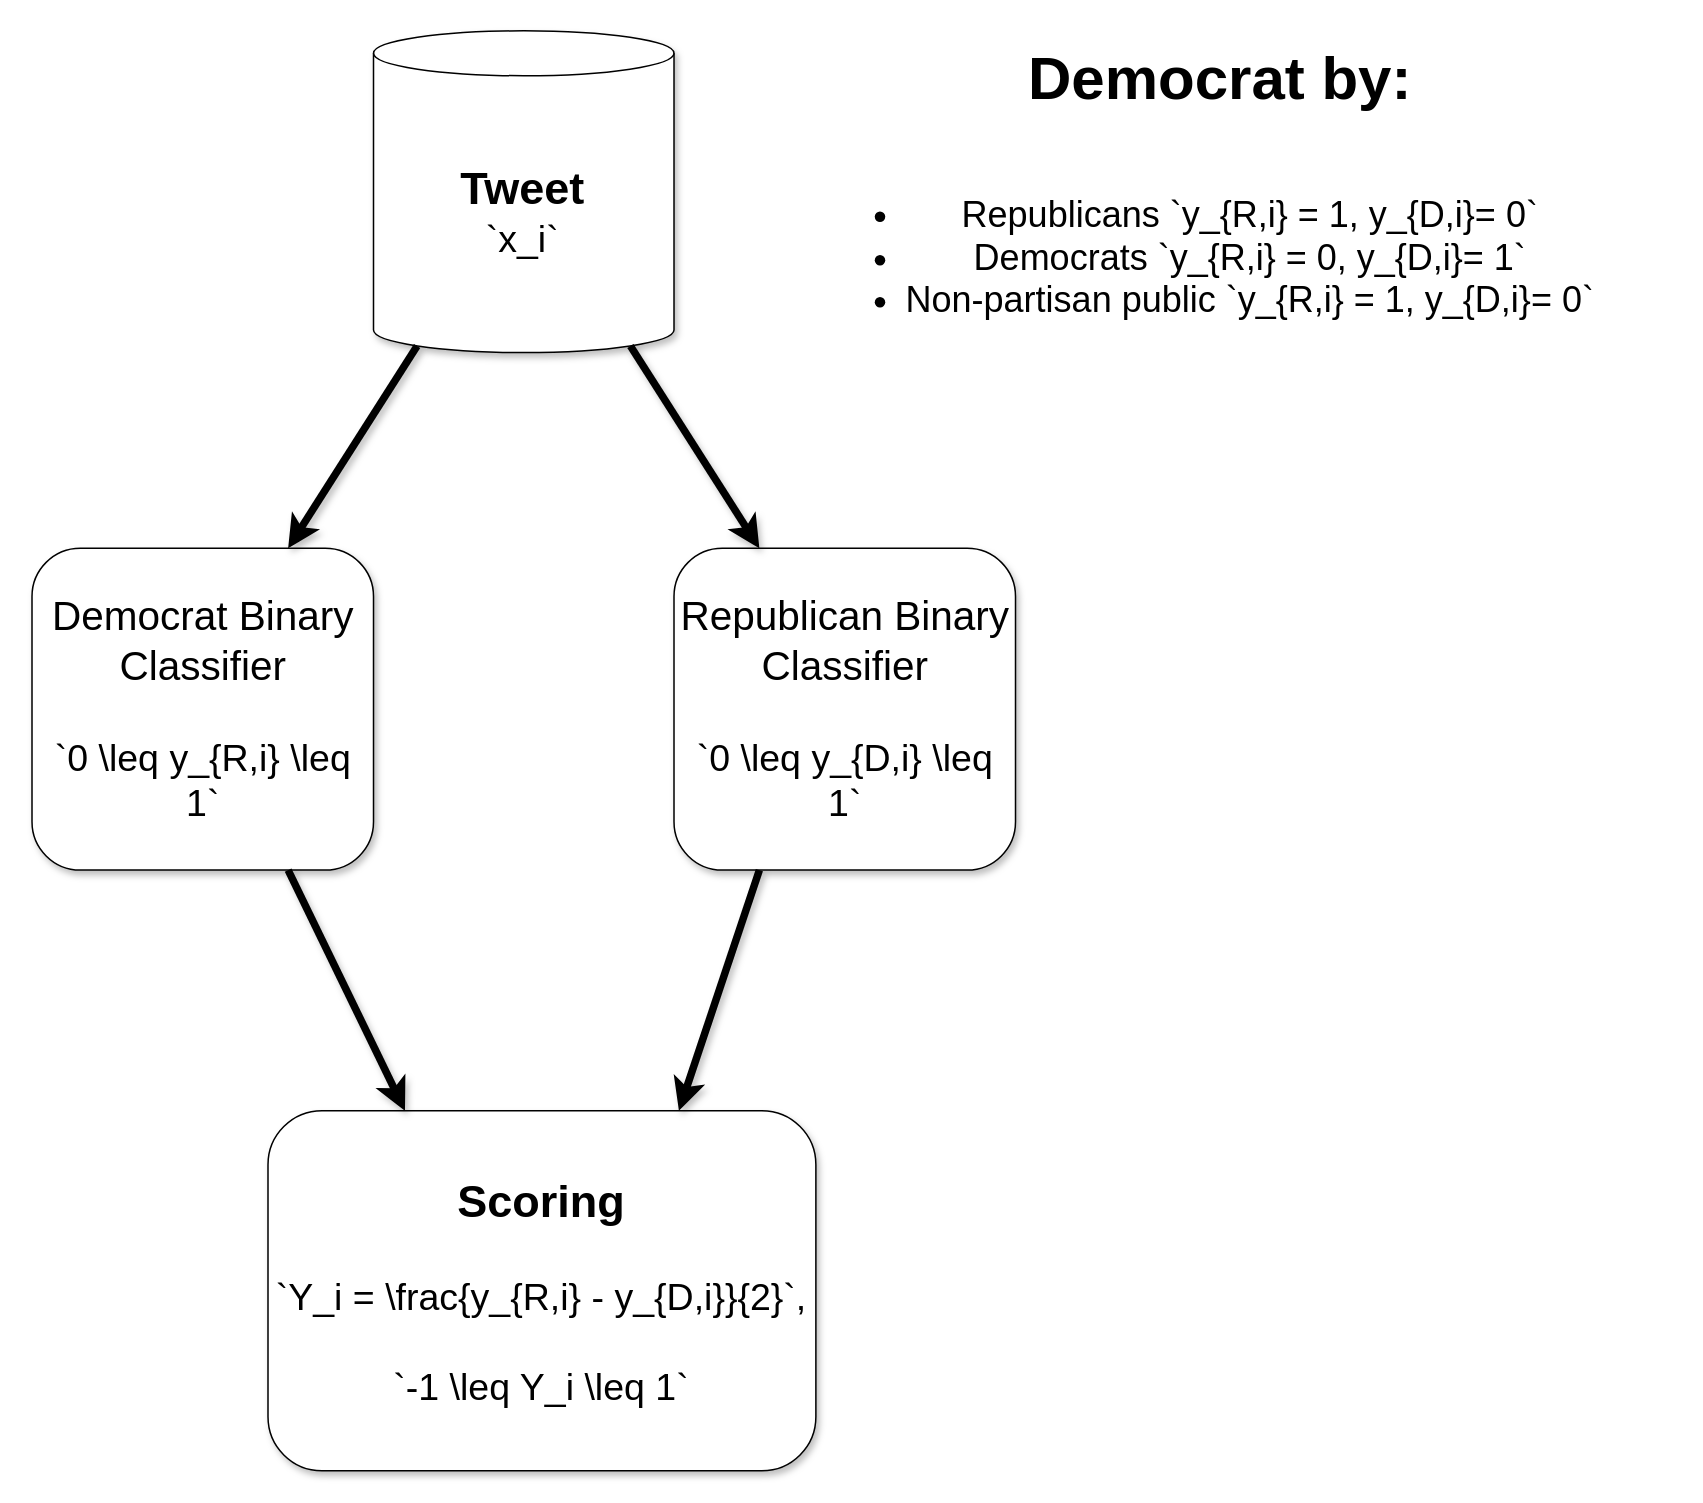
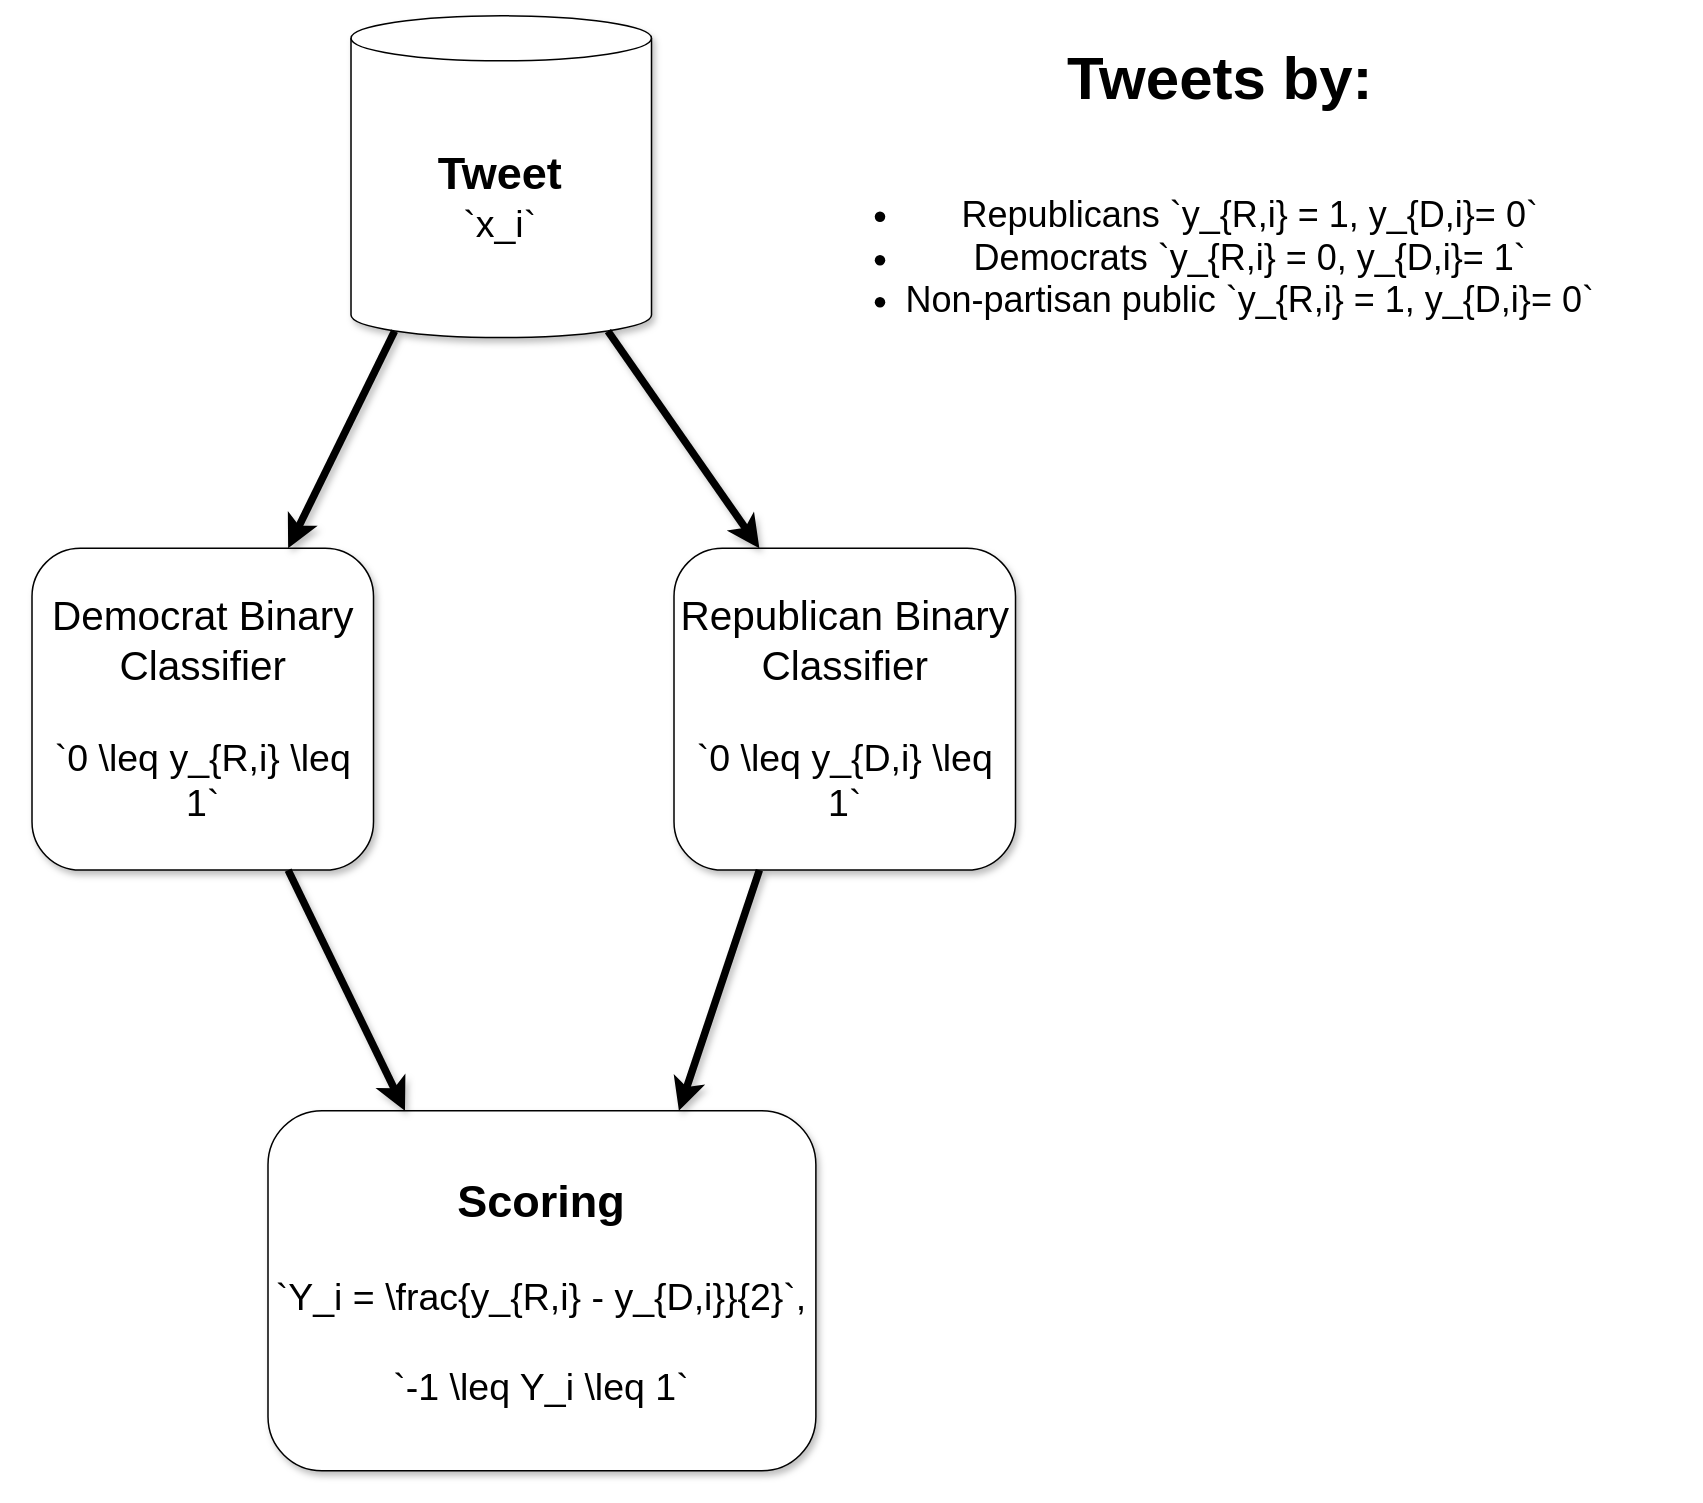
node "Tweet`x_i`": moved (524, 192) -> (501, 177)
node "Democrat by:Republicans `y_{R,i} = 1, y_{D,i}= 0` Democrats `y_{R,i} = 0, y_{D,i}= 1` Non-partisan public `y_{R,i} = 1, y_{D,i}= 0`": label "Democrat by:Republicans `y_{R,i} = 1, y_{D,i}= 0` Democrats `y_{R,i} = 0, y_{D,i}= 1` Non-partisan public `y_{R,i} = 1, y_{D,i}= 0`" -> "Tweets by:Republicans `y_{R,i} = 1, y_{D,i}= 0` Democrats `y_{R,i} = 0, y_{D,i}= 1` Non-partisan public `y_{R,i} = 1, y_{D,i}= 0`"
